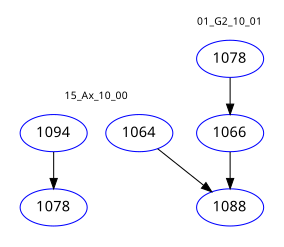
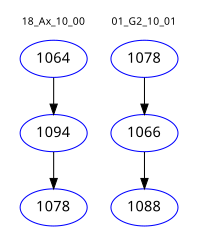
cluster "15_Ax_10_00": label "15_Ax_10_00" -> "18_Ax_10_00"
edge "1064" -> "1088": now "1064" -> "1094"
